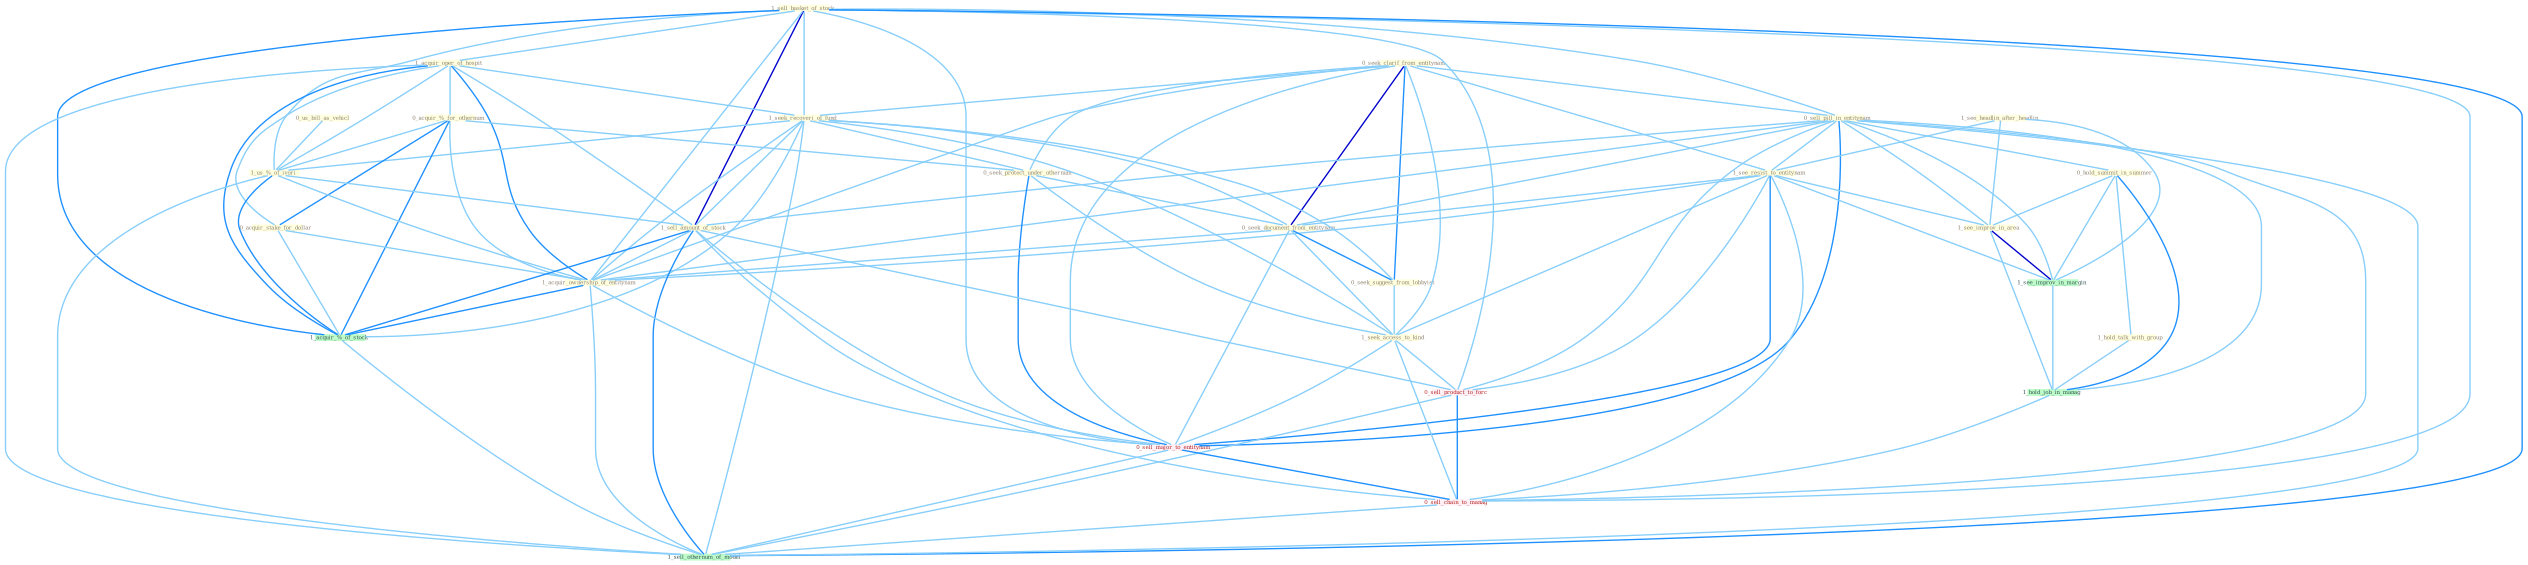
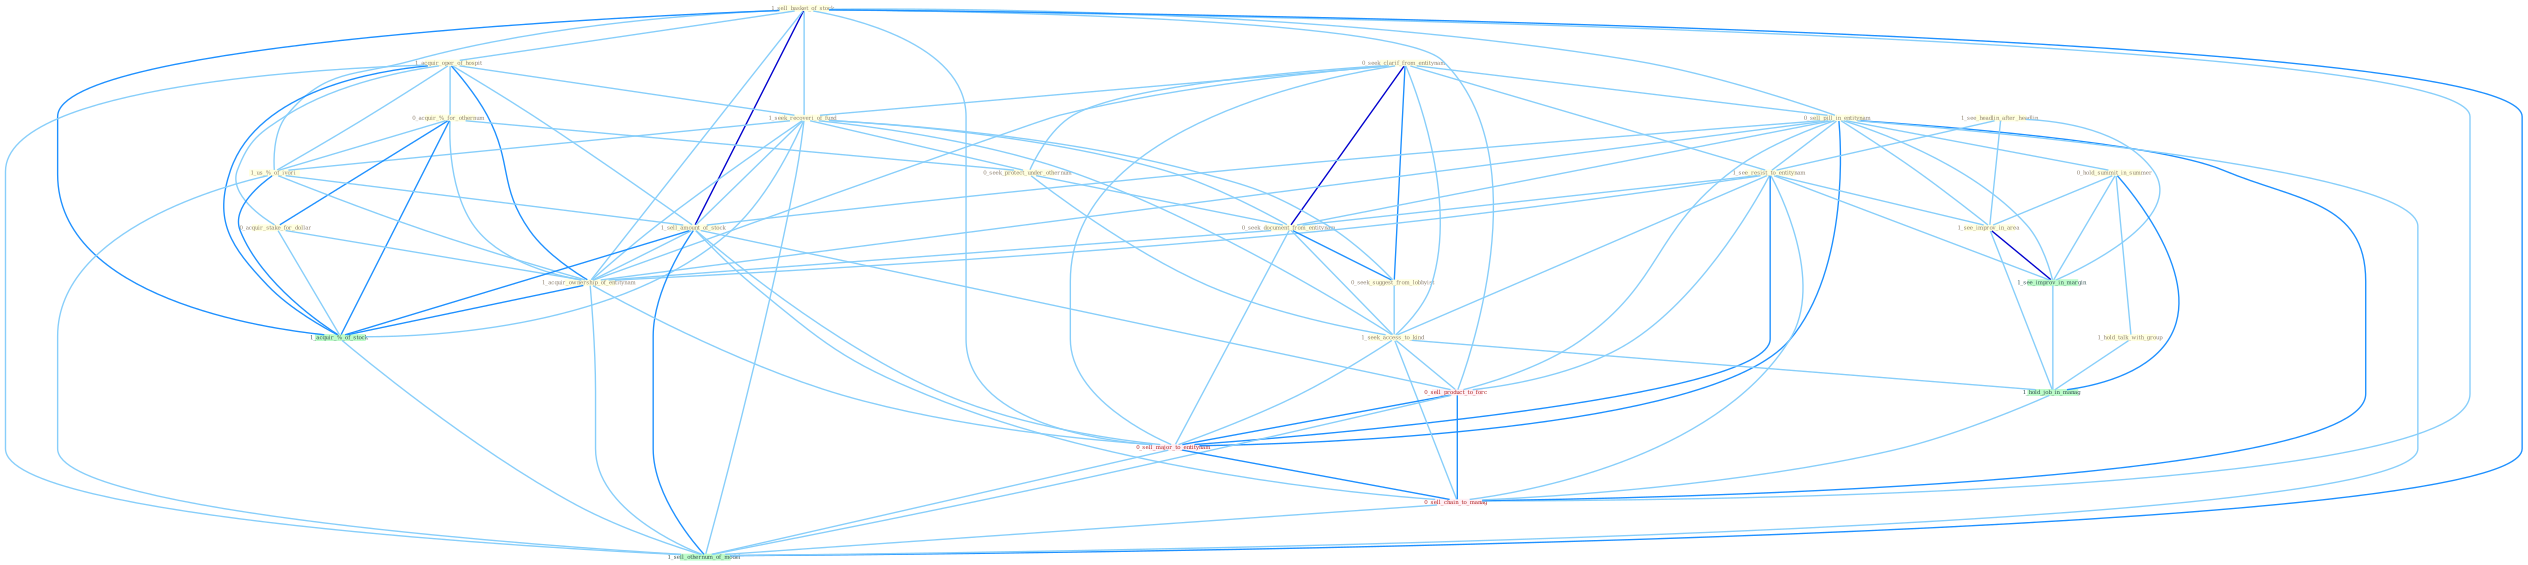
node "0_us_bill_as_vehicl": removed
edge "0_sell_pill_in_entitynam" -- "1_hold_job_in_manag": now "1_seek_access_to_kind" -- "1_hold_job_in_manag"
edge "0_seek_protect_under_othernum" -- "0_sell_major_to_entitynam": now "0_sell_product_to_forc" -- "0_sell_major_to_entitynam"
edge "0_sell_pill_in_entitynam" -- "0_sell_chain_to_manag": color #87cefa -> #1e90ff
